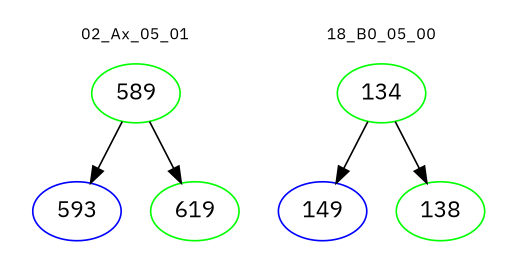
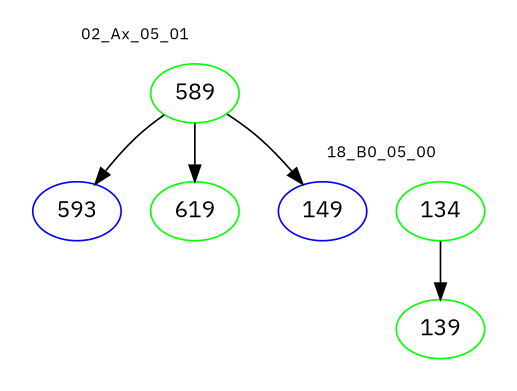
edge "134" -> "149": now "589" -> "149"
node "138": label "138" -> "139"
